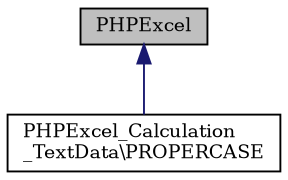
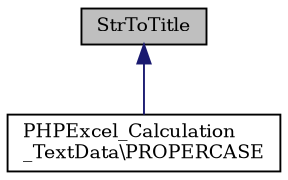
node "PHPExcel": label "PHPExcel" -> "StrToTitle"
